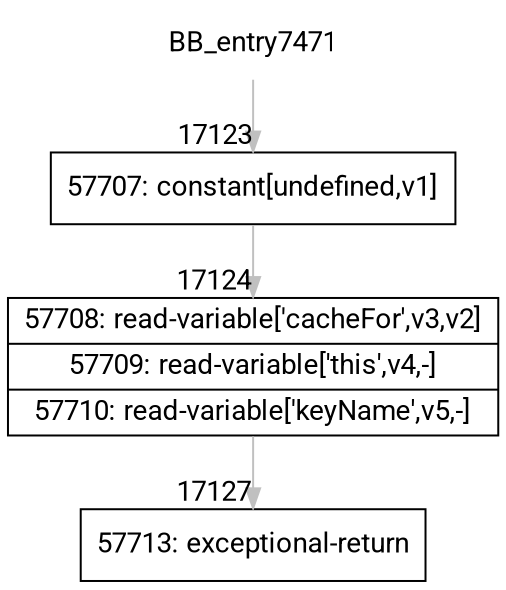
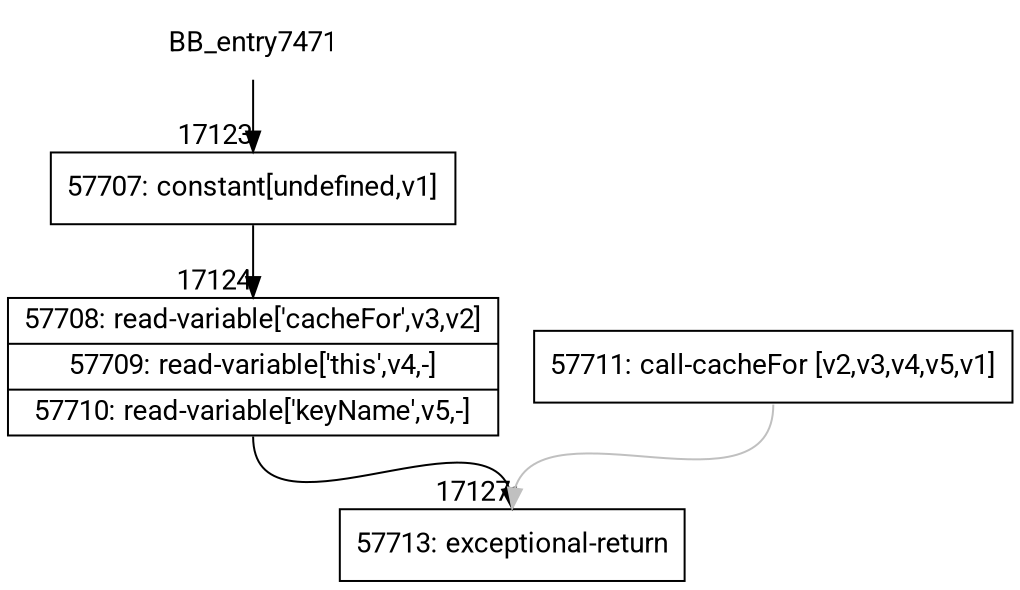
edge "BB_entry7471" -> "57707: constant[undefined,v1]": color gray -> black
edge "57707: constant[undefined,v1]" -> "57708: read-variable['cacheFor',v3,v2]": color gray -> black
node "57711: call-cacheFor [v2,v3,v4,v5,v1]": added
edge "57708: read-variable['cacheFor',v3,v2]" -> "57713: exceptional-return": color gray -> black
